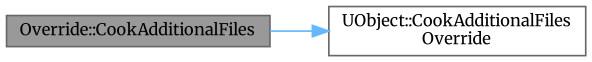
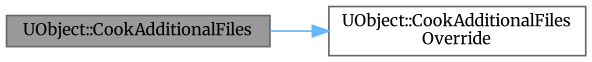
node "Override::CookAdditionalFiles": label "Override::CookAdditionalFiles" -> "UObject::CookAdditionalFiles"
